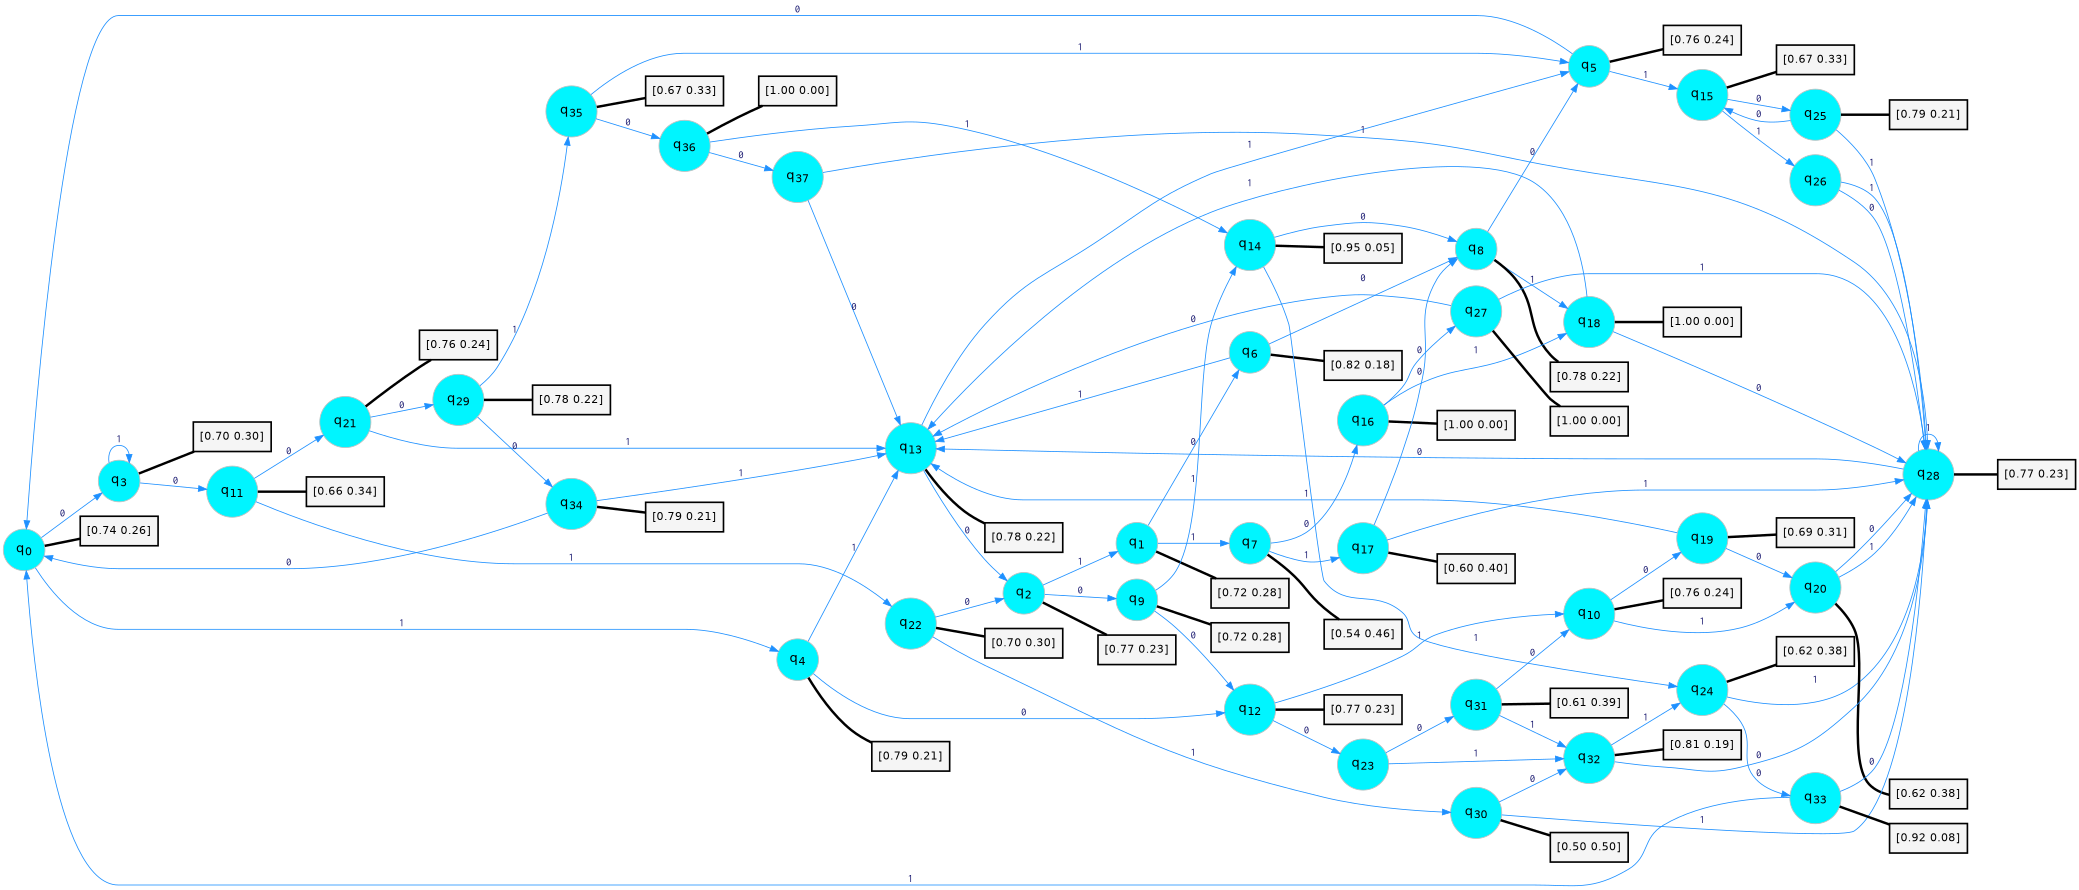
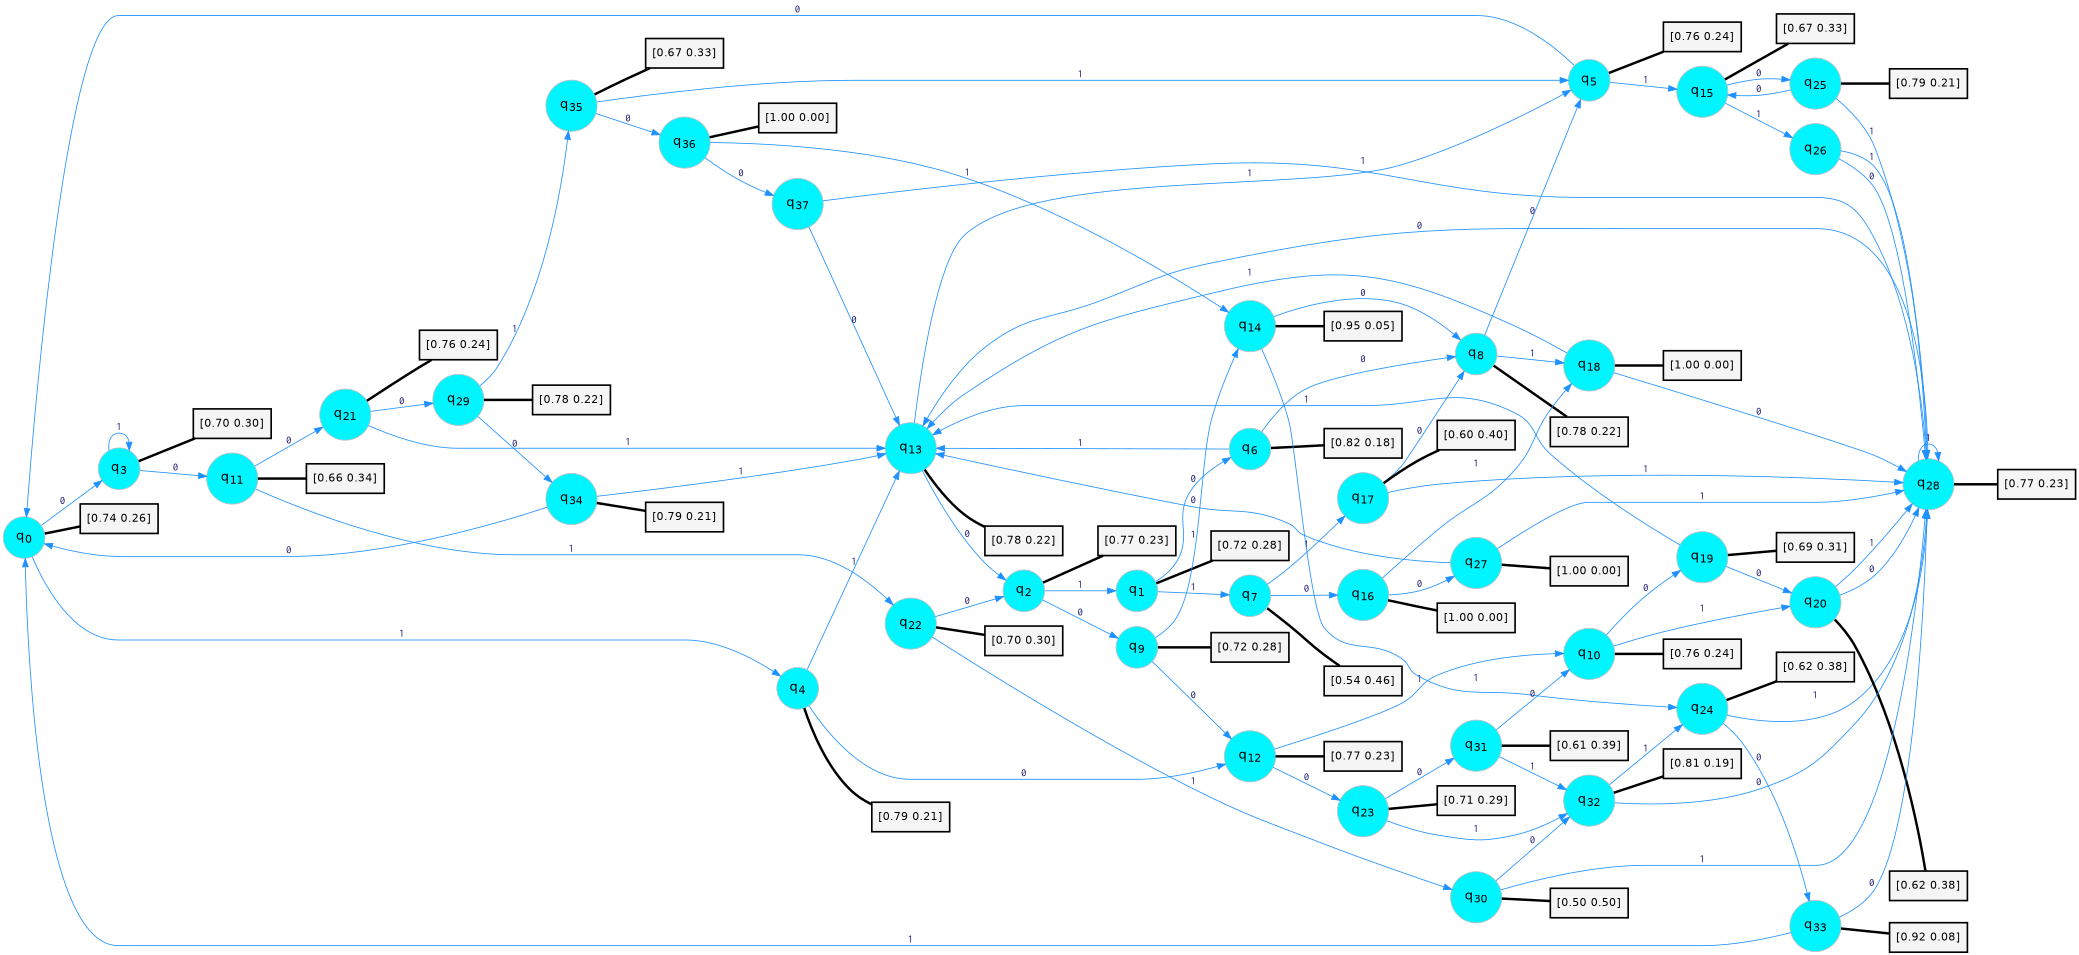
node "[0.71 0.29]": added
